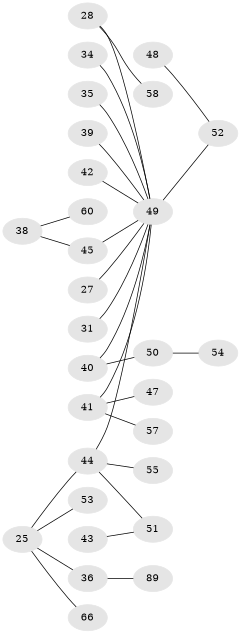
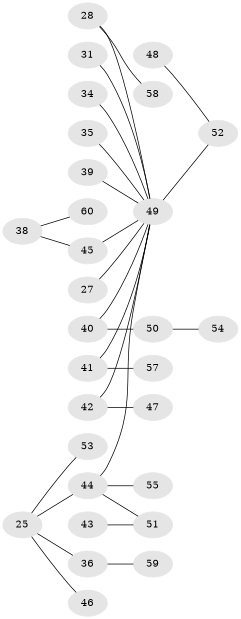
edge "47" -- "41": now "47" -- "42"
node "89": label "89" -> "59"
node "66": label "66" -> "46"
